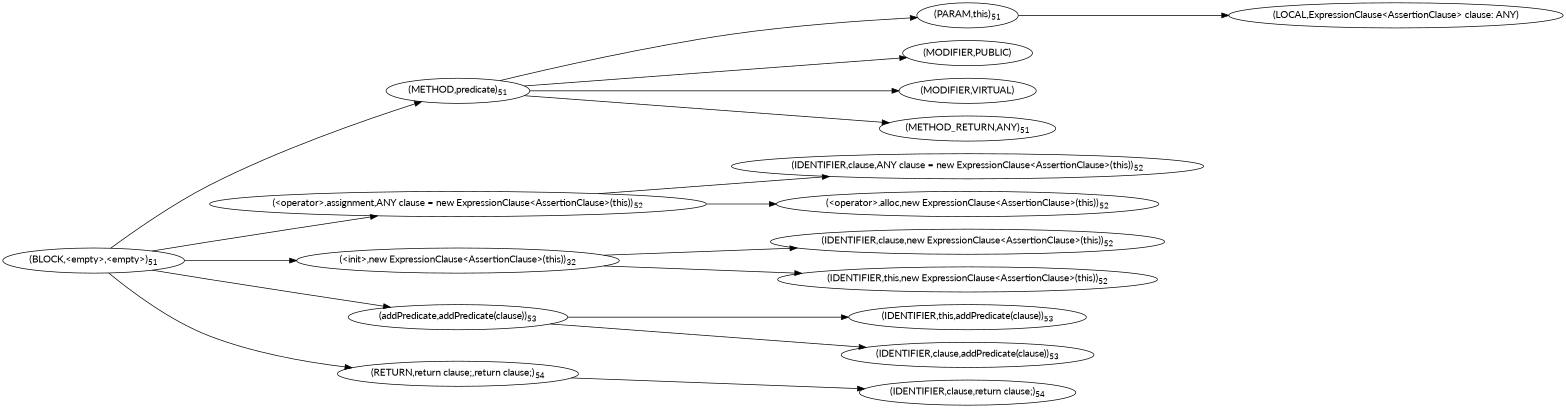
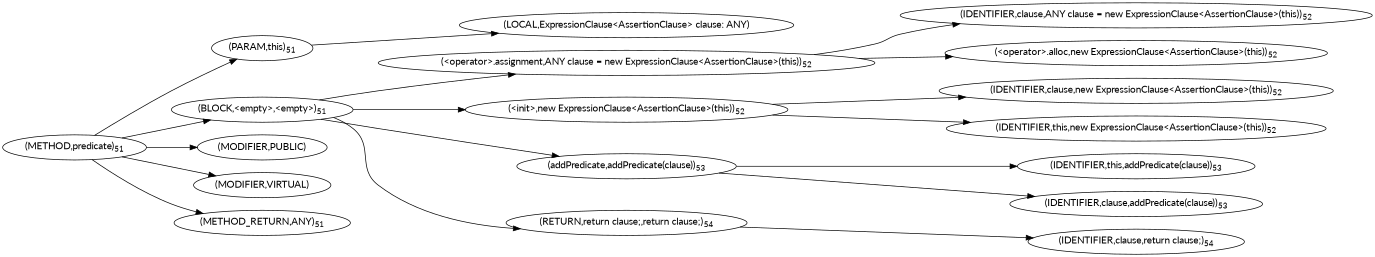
edge "(BLOCK,<empty>,<empty>)" -> "(METHOD,predicate)": reversed
node "(<init>,new ExpressionClause<AssertionClause>(this))": text "32" -> "52"
